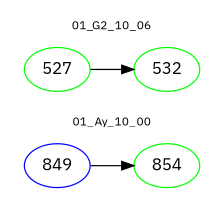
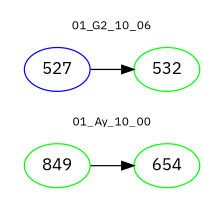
node "527": color green -> blue
node "849": color blue -> green
node "854": label "854" -> "654"
